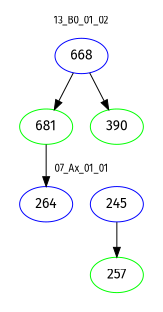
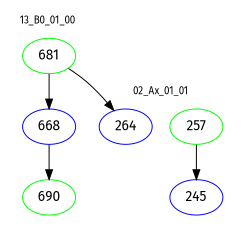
cluster "13_B0_01_02": label "13_B0_01_02" -> "13_B0_01_00"
edge "668" -> "681": reversed
node "390": label "390" -> "690"
cluster "07_Ax_01_01": label "07_Ax_01_01" -> "02_Ax_01_01"
edge "245" -> "257": reversed
